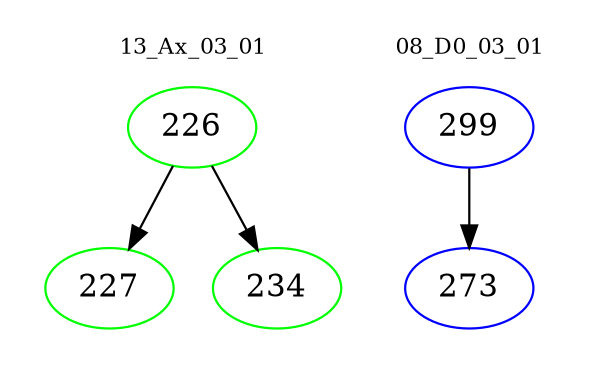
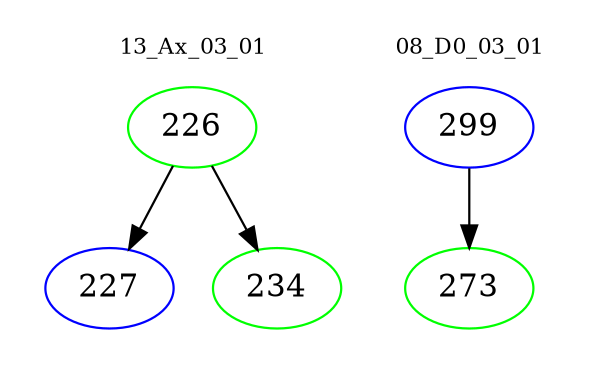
node "227": color green -> blue
node "273": color blue -> green
